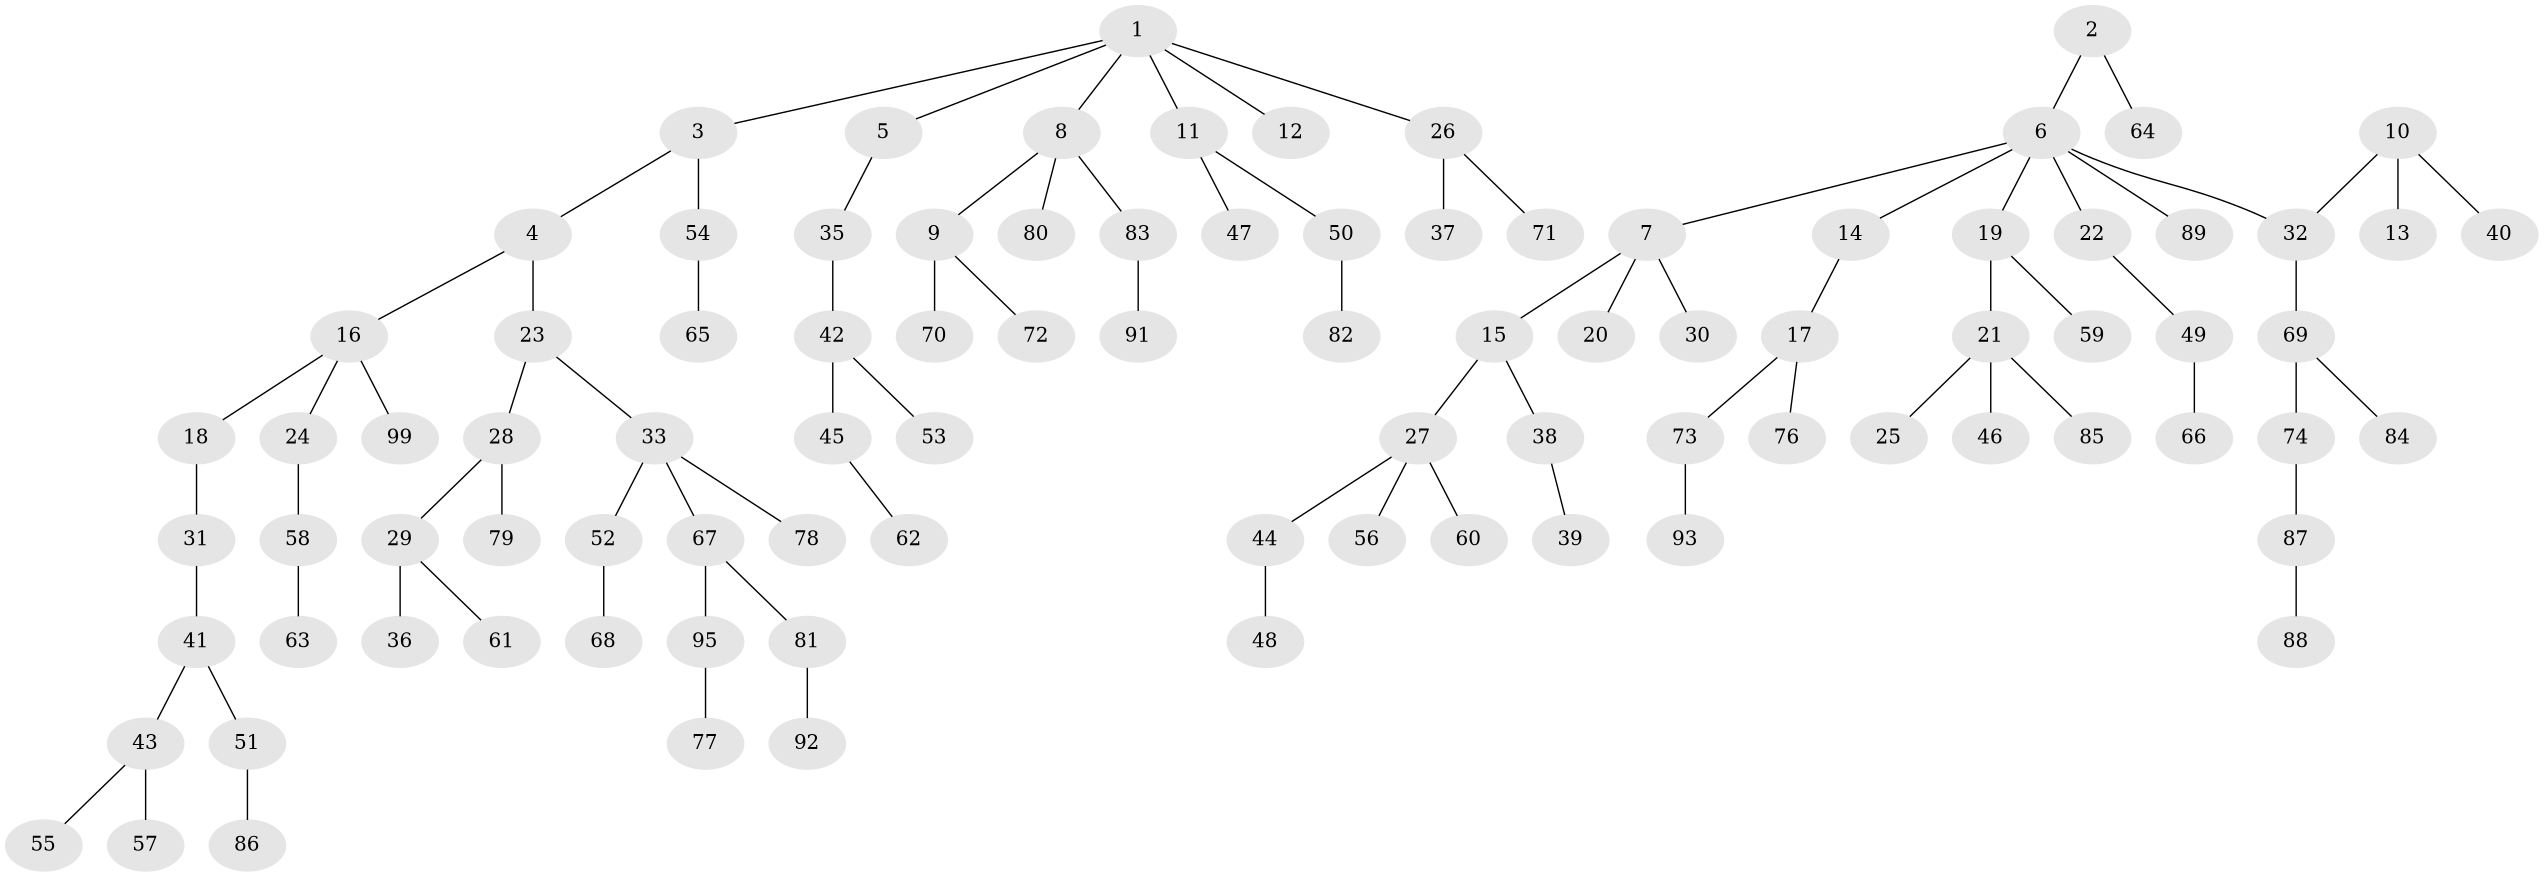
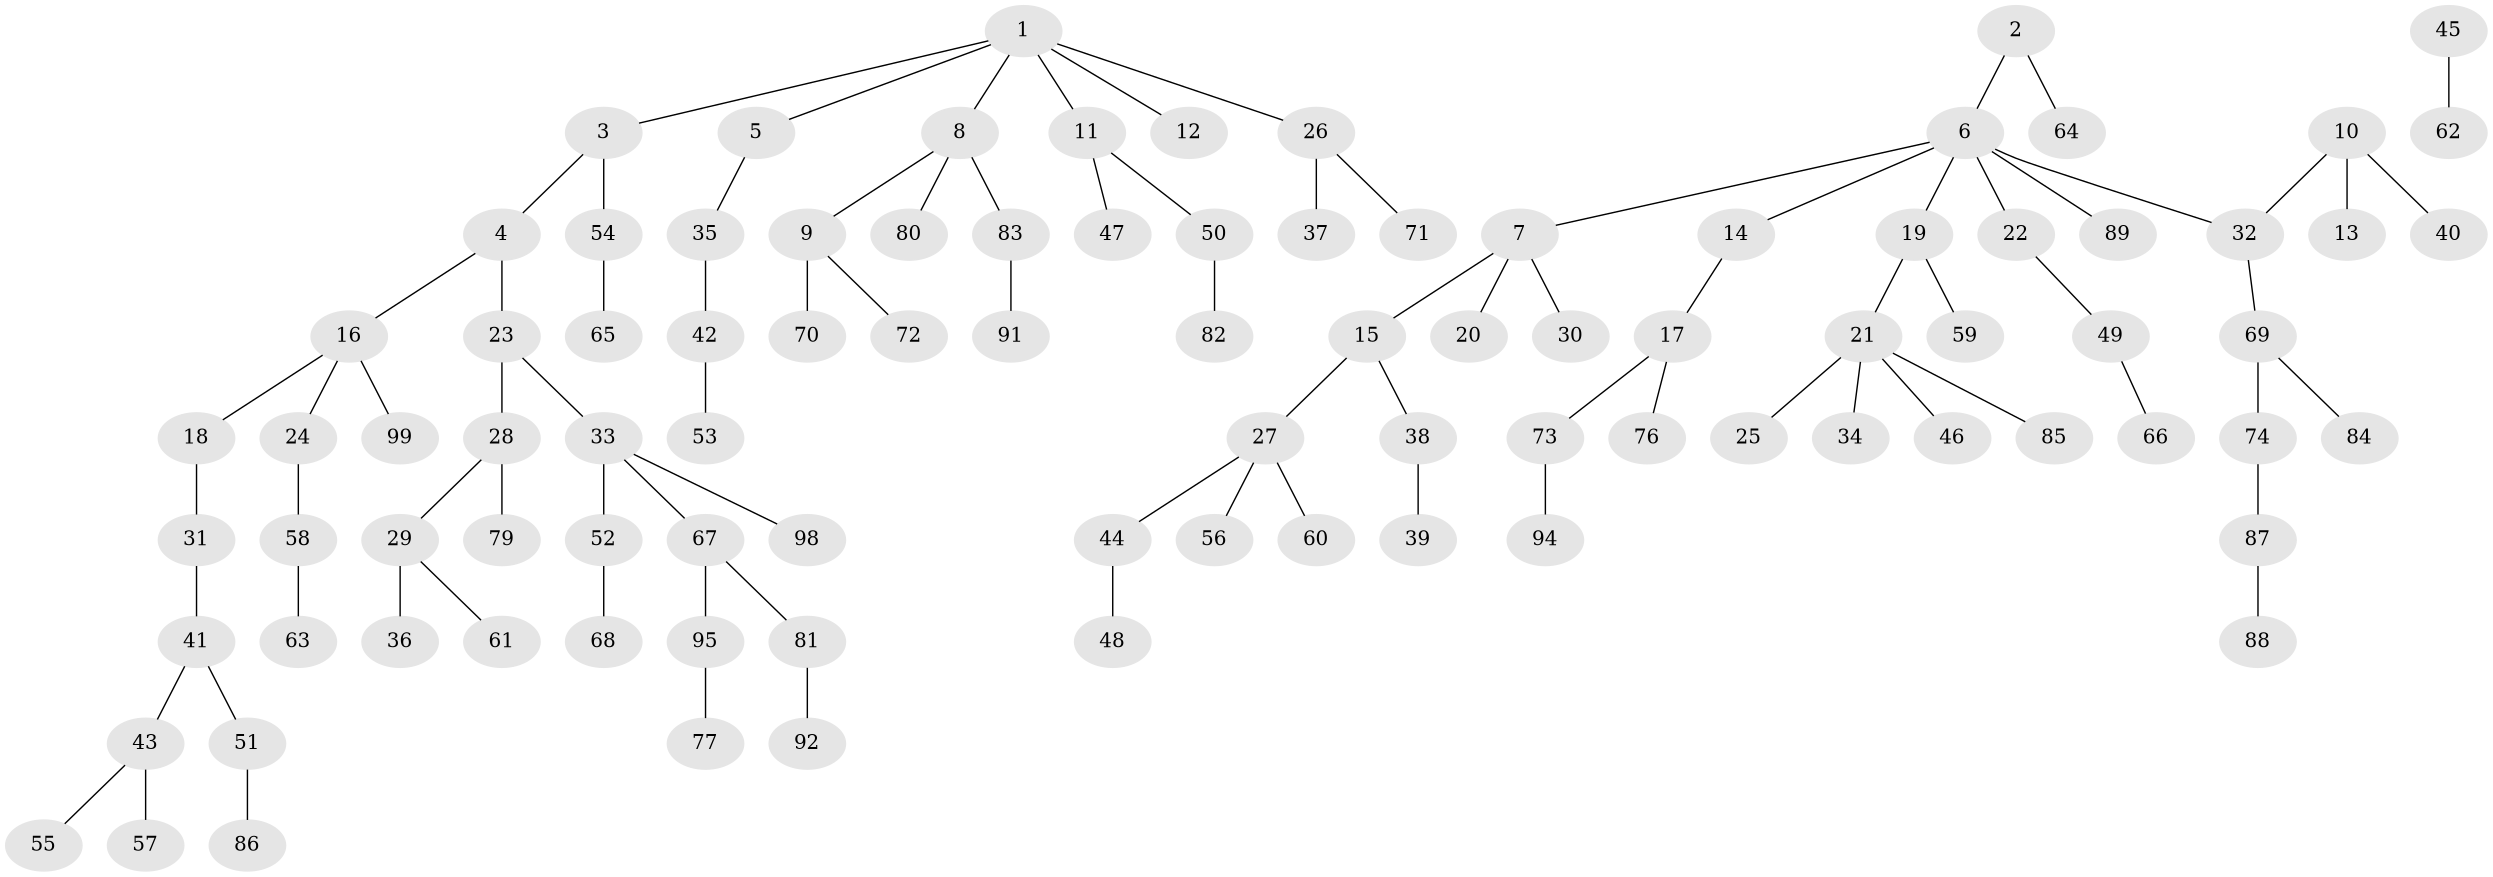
edge "42" -- "45": removed
node "34": added
node "78": label "78" -> "98"
node "93": label "93" -> "94"
